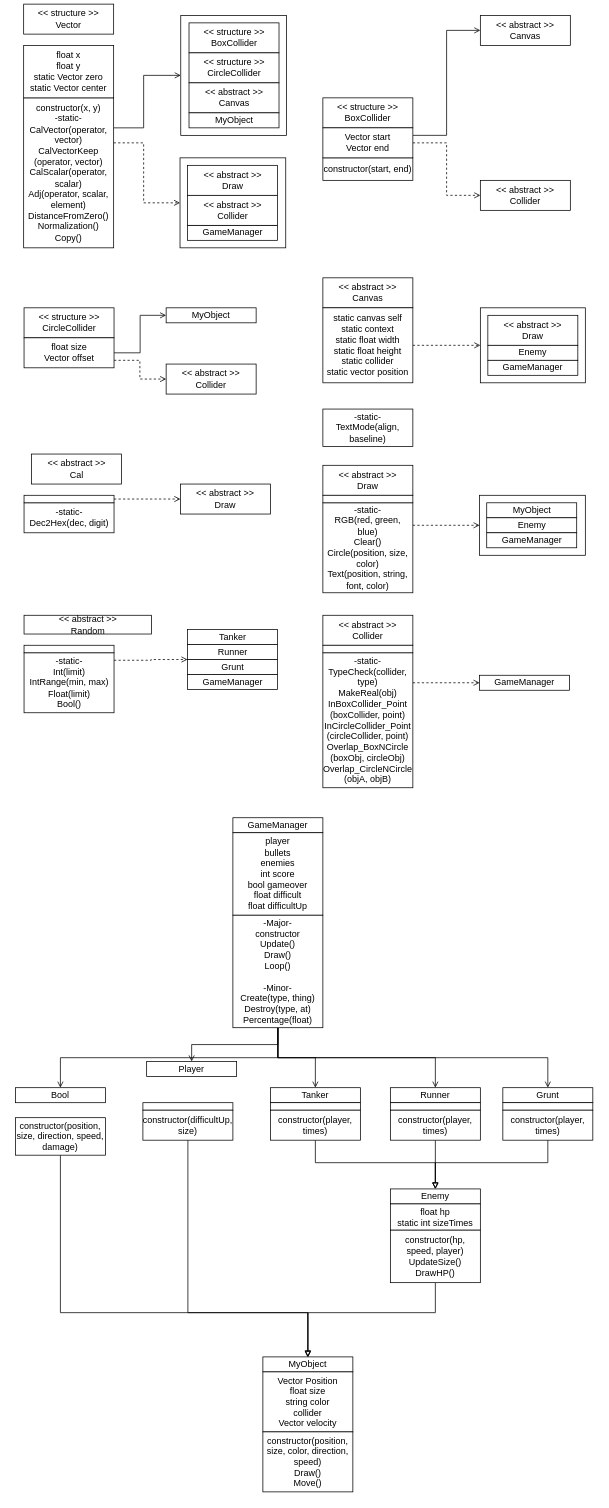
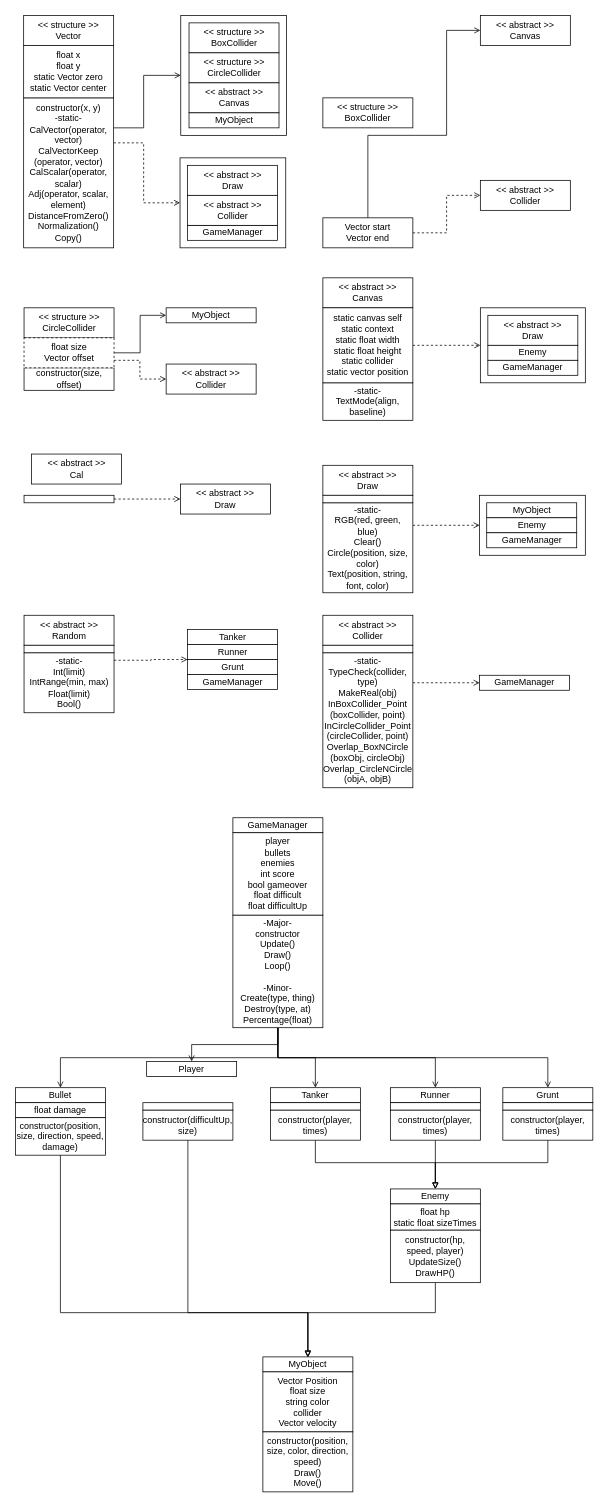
node "<< structure >> Vector": moved (69, 19) -> (69, 30)
node "Vector start Vector end": moved (368, 143) -> (368, 233)
node "constructor(start, end)": removed
node "float size Vector offset": style solid -> dashed
node "constructor(size, offset)": added
node "-static- TextMode(align, baseline)": moved (368, 428) -> (368, 402)
node "-static- Dec2Hex(dec, digit)": removed
node "<< abstract >> Random": size 128x19 -> 90x30
node "Bool": label "Bool" -> "Bullet"
node "float damage": added
node "float hp static int sizeTimes": label "float hp static int sizeTimes" -> "float hp static float sizeTimes"
